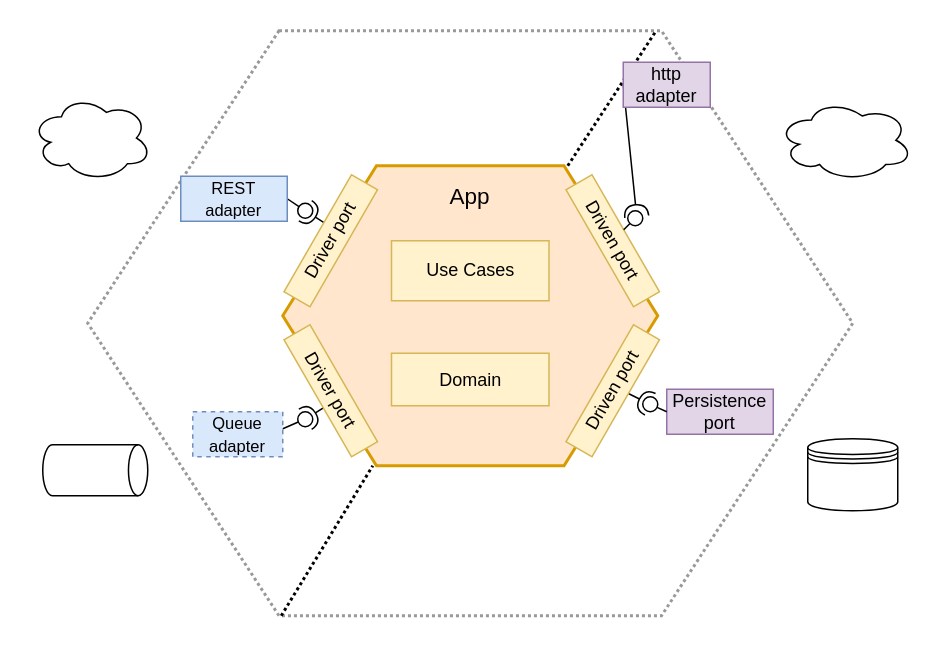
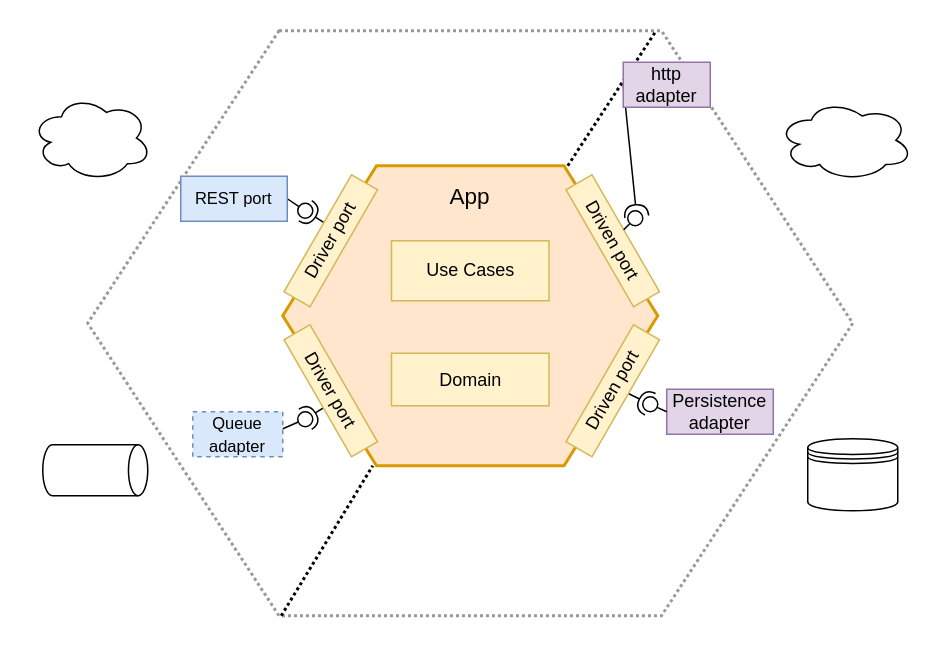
node "REST adapter": label "REST adapter" -> "REST port"
node "Persistence port": label "Persistence port" -> "Persistence adapter"
